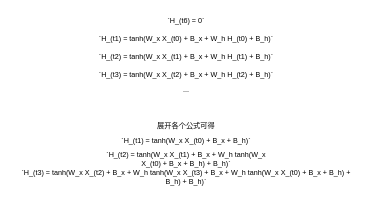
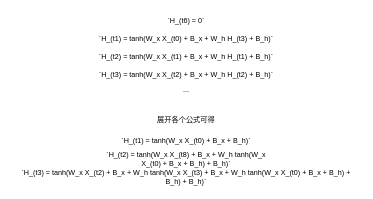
node "`H_(t1) = tanh(W_x X_(t0) + B_x + W_h H_(t0) + B_h)`": label "`H_(t1) = tanh(W_x X_(t0) + B_x + W_h H_(t0) + B_h)`" -> "`H_(t1) = tanh(W_x X_(t0) + B_x + W_h H_(t3) + B_h)`"
node "展开各个公式可得": moved (186, 126) -> (186, 120)
node "`H_(t2) = tanh(W_x X_(t1) + B_x + W_h tanh(W_x X_(t0) + B_x + B_h) + B_h)`": label "`H_(t2) = tanh(W_x X_(t1) + B_x + W_h tanh(W_x X_(t0) + B_x + B_h) + B_h)`" -> "`H_(t2) = tanh(W_x X_(t8) + B_x + W_h tanh(W_x X_(t0) + B_x + B_h) + B_h)`"
